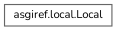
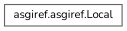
node "asgiref.local.Local": label "asgiref.local.Local" -> "asgiref.asgiref.Local"
